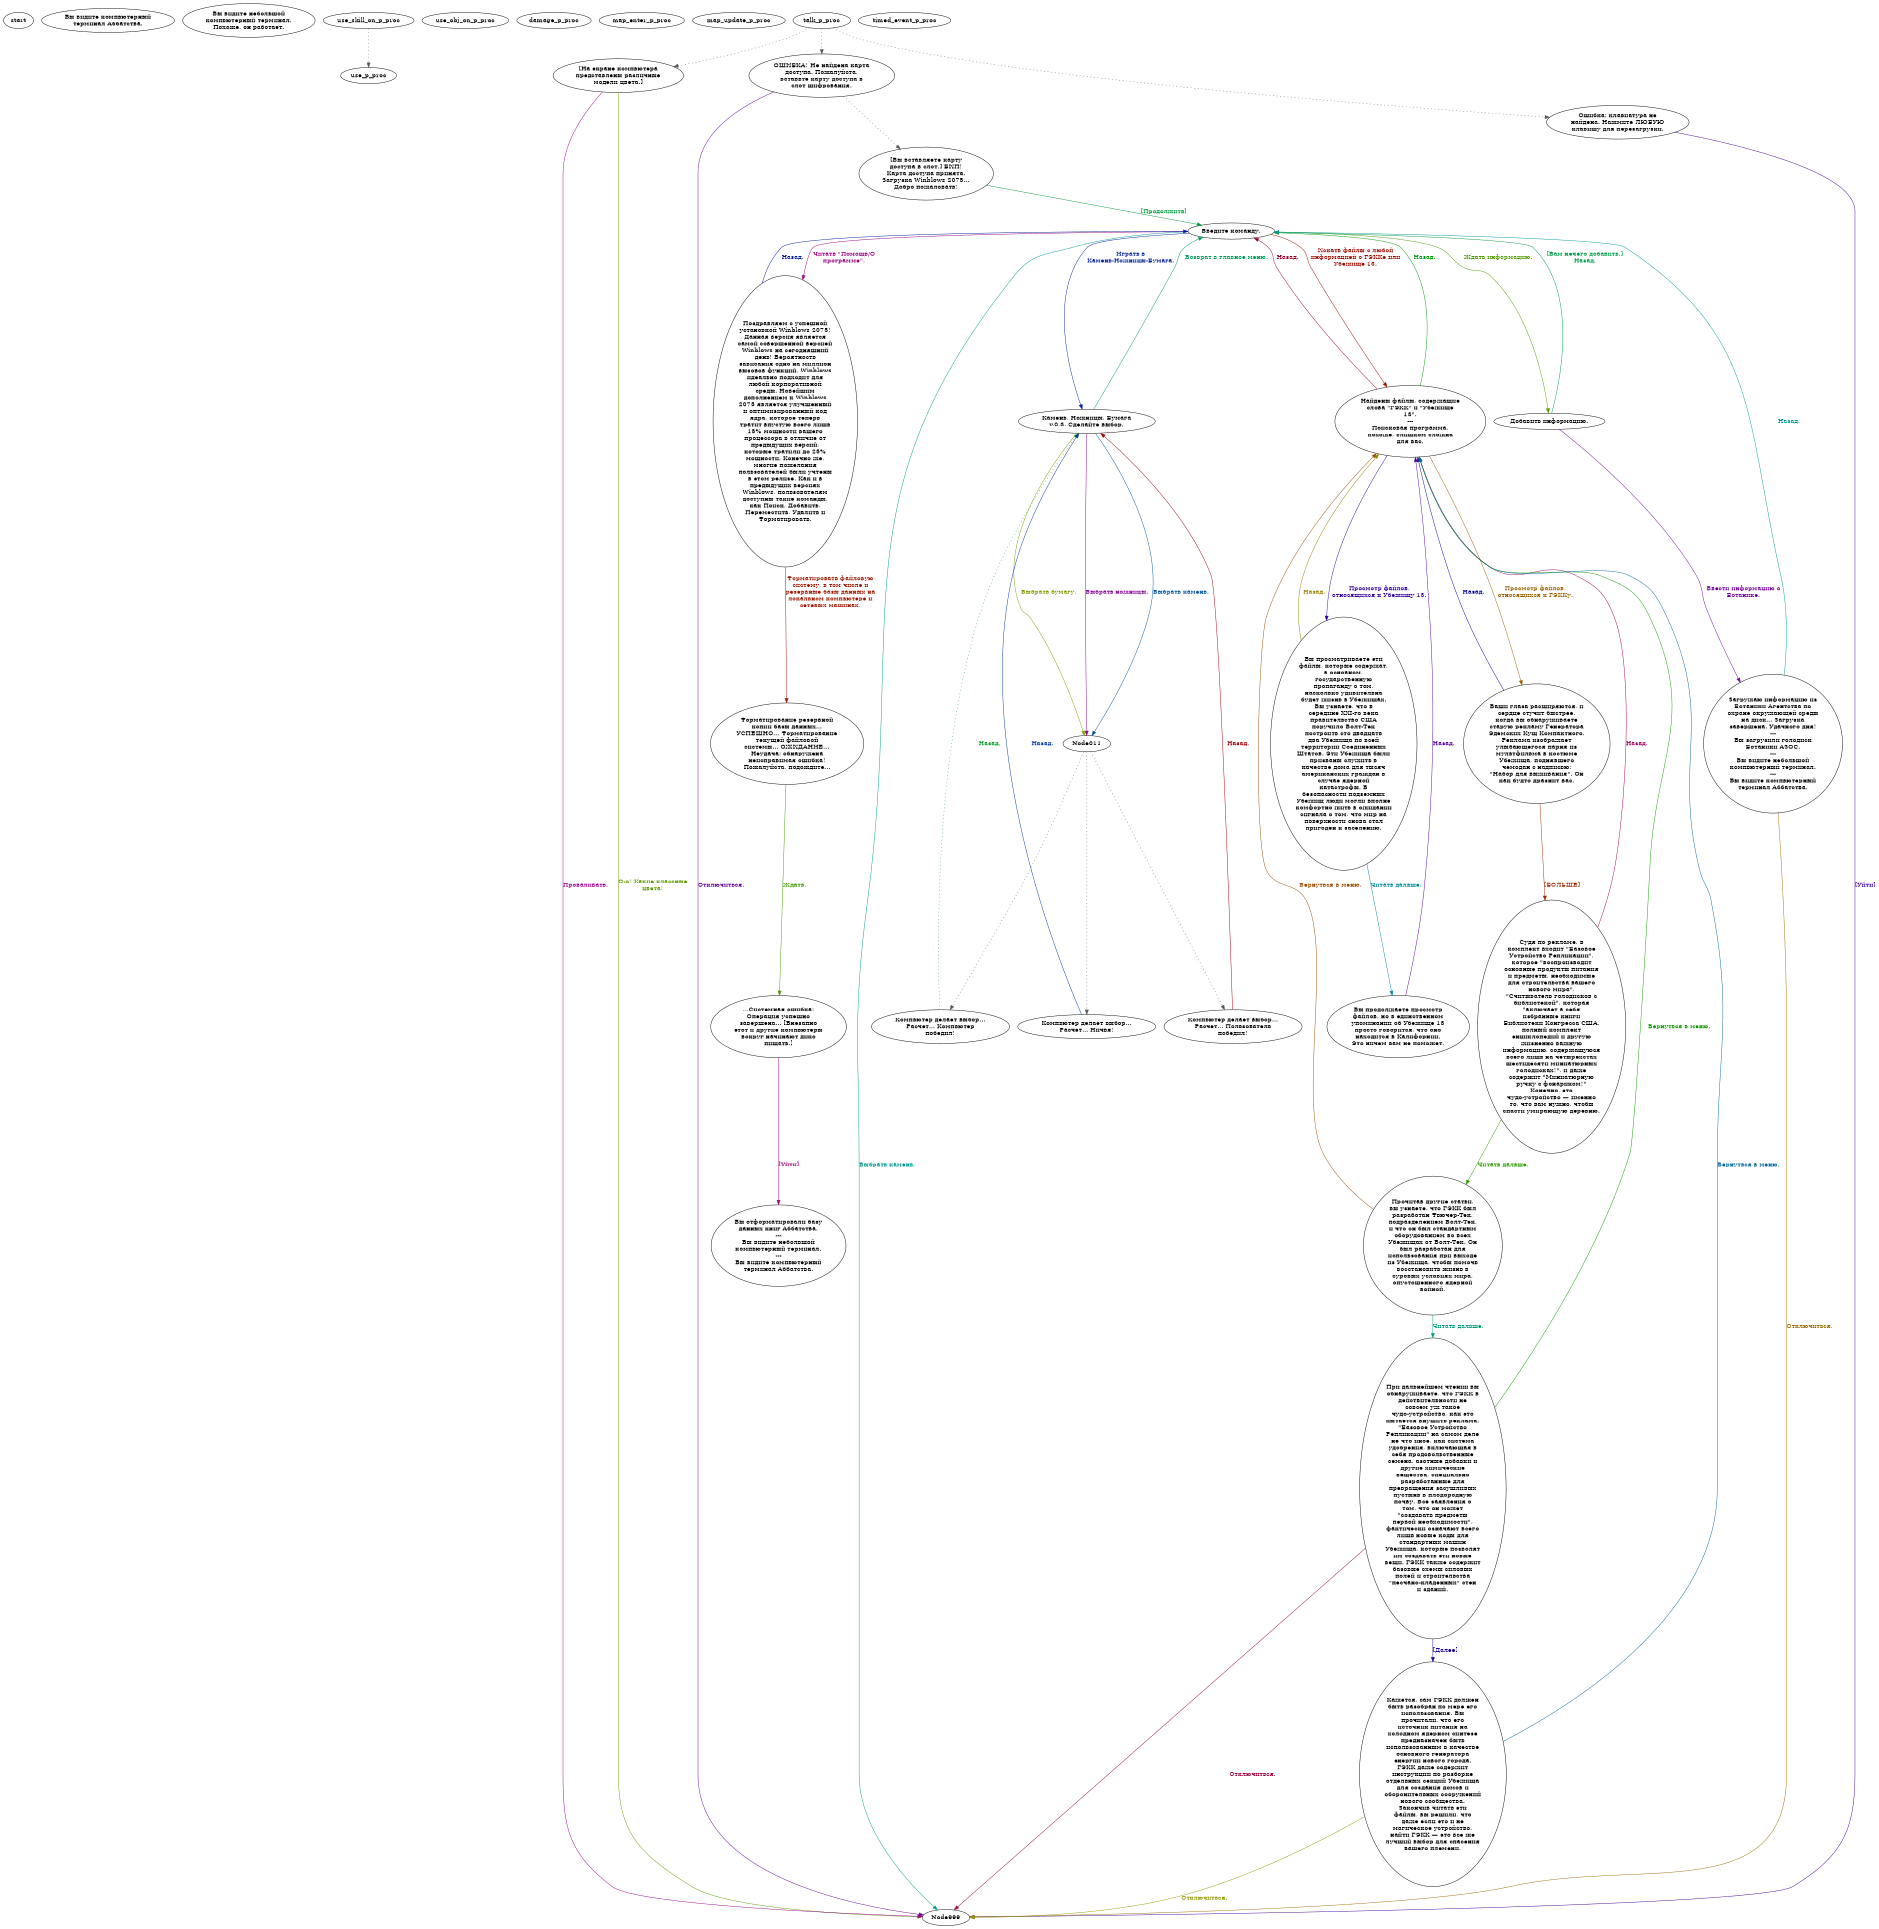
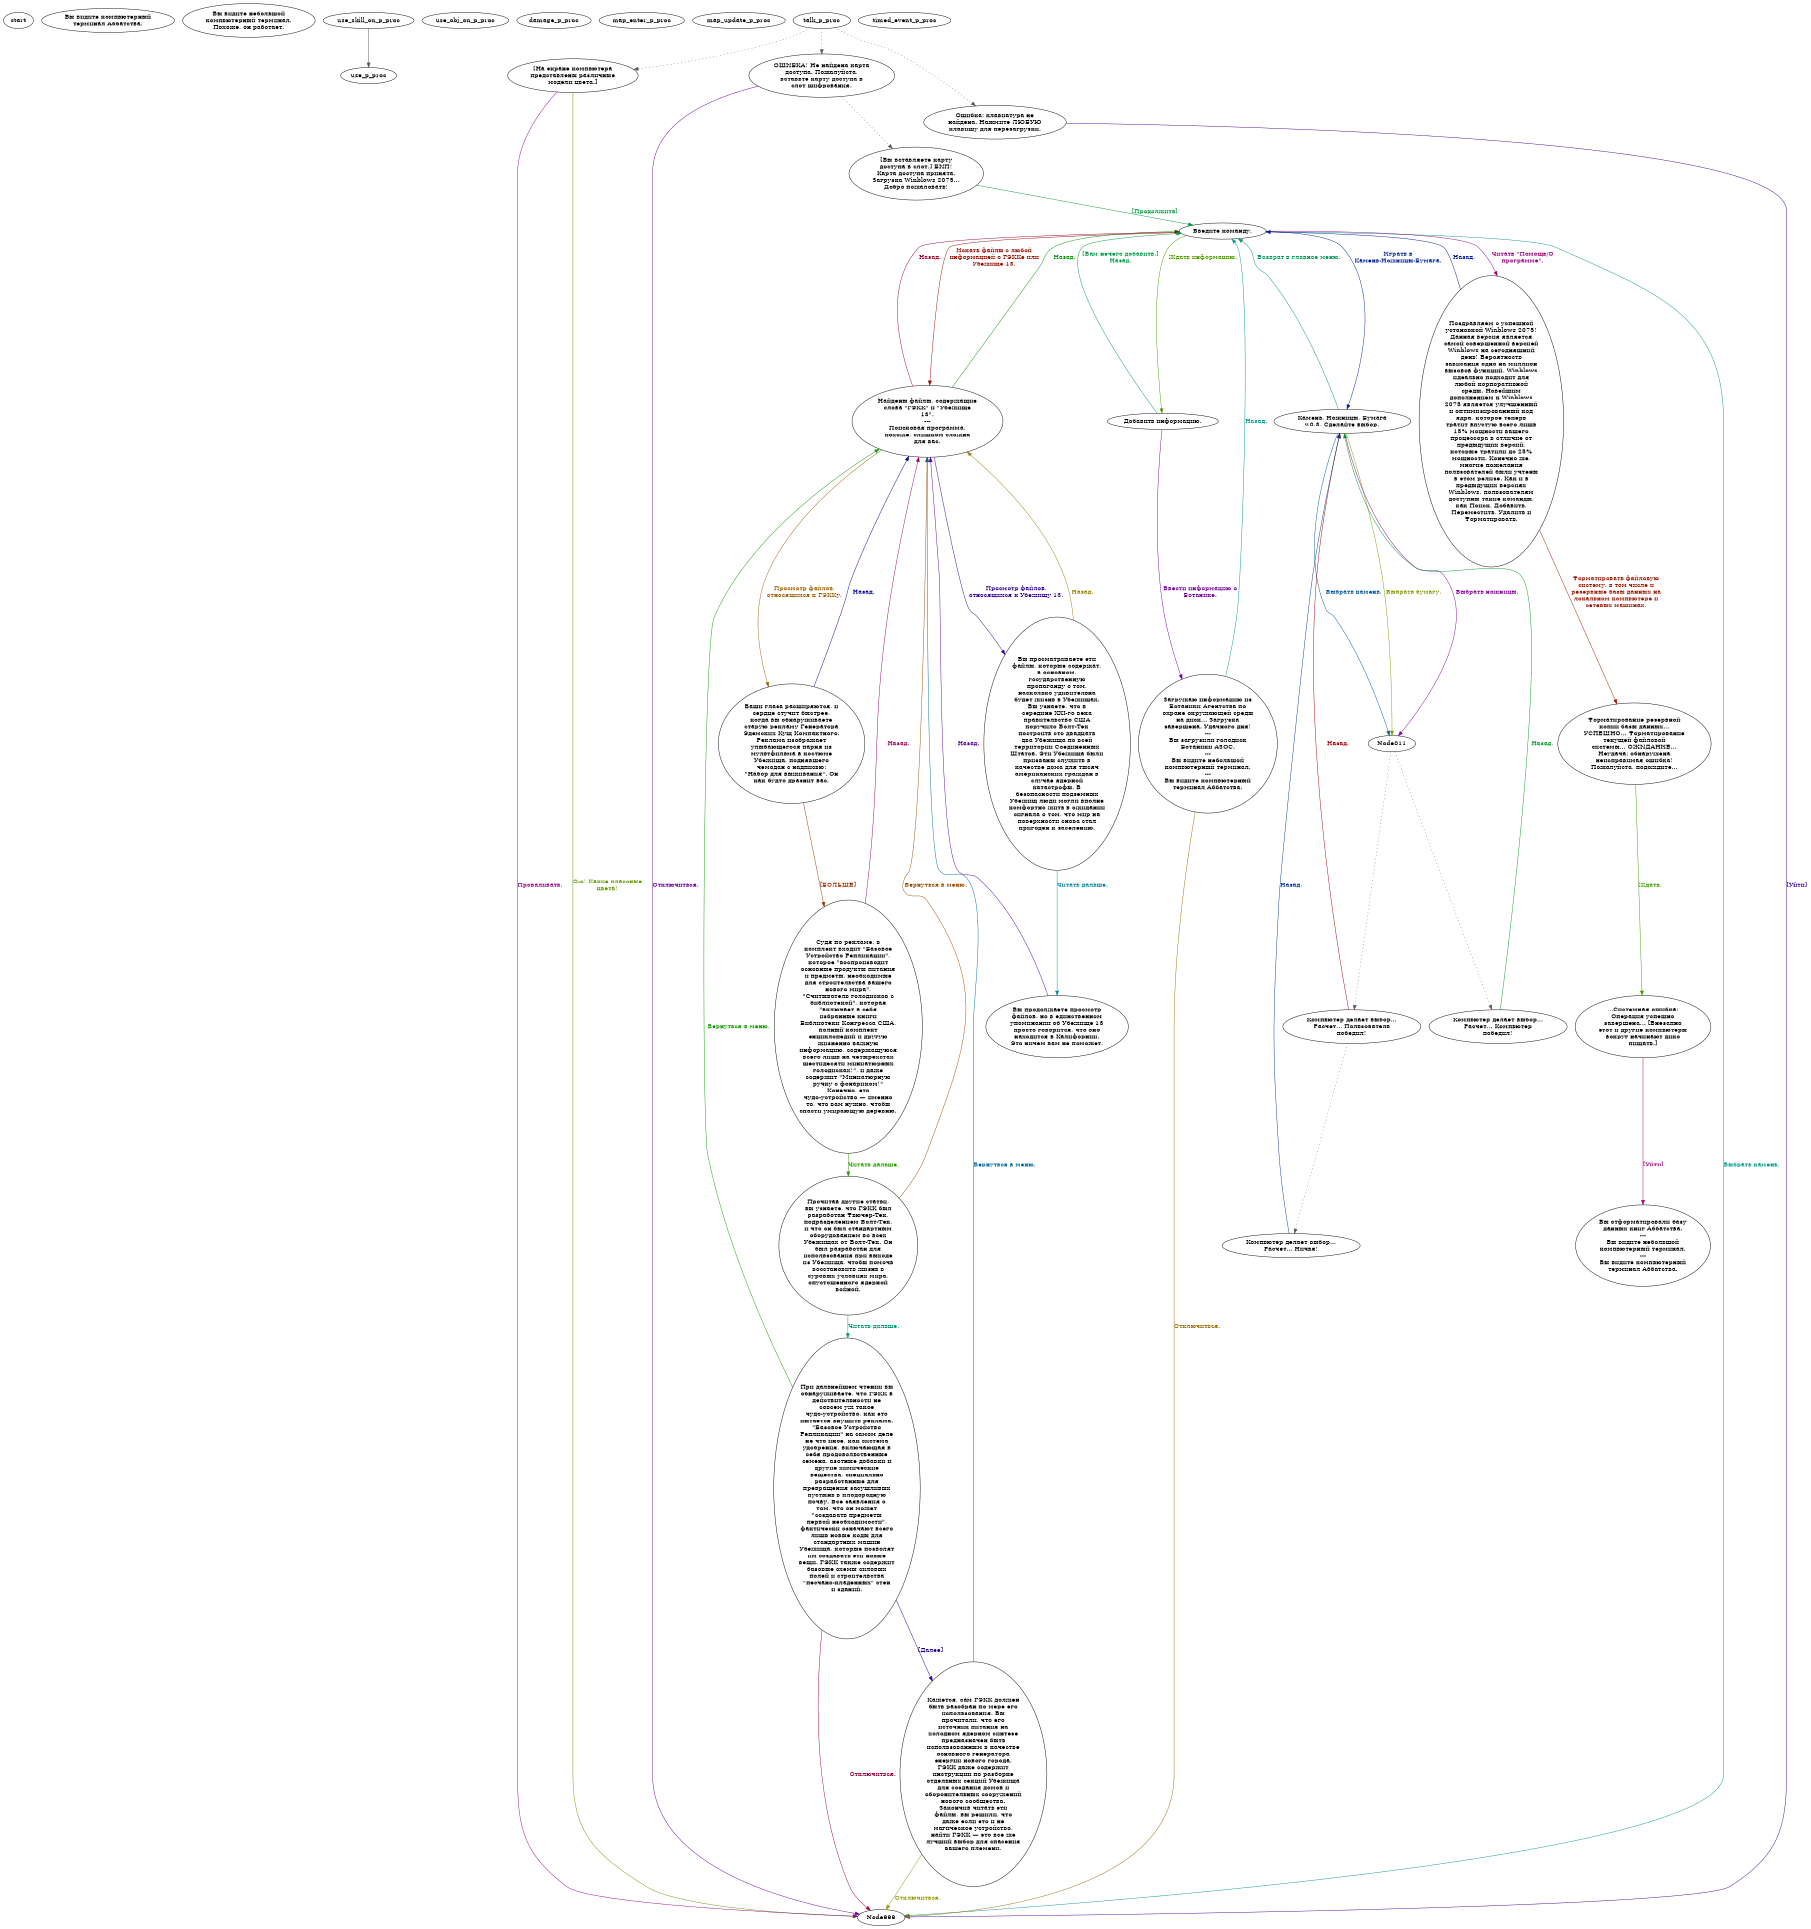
edge "use_skill_on_p_proc" -> "use_p_proc": style dotted -> solid
edge "Компьютер делает выбор... Расчет... Компьютер победил!" -> "Камень, Ножницы, Бумага v.0.3. Сделайте выбор.": style dotted -> solid
edge "Node011" -> "Компьютер делает выбор... Расчет... Ничья!": now "Компьютер делает выбор... Расчет... Пользователь победил!" -> "Компьютер делает выбор... Расчет... Ничья!"
